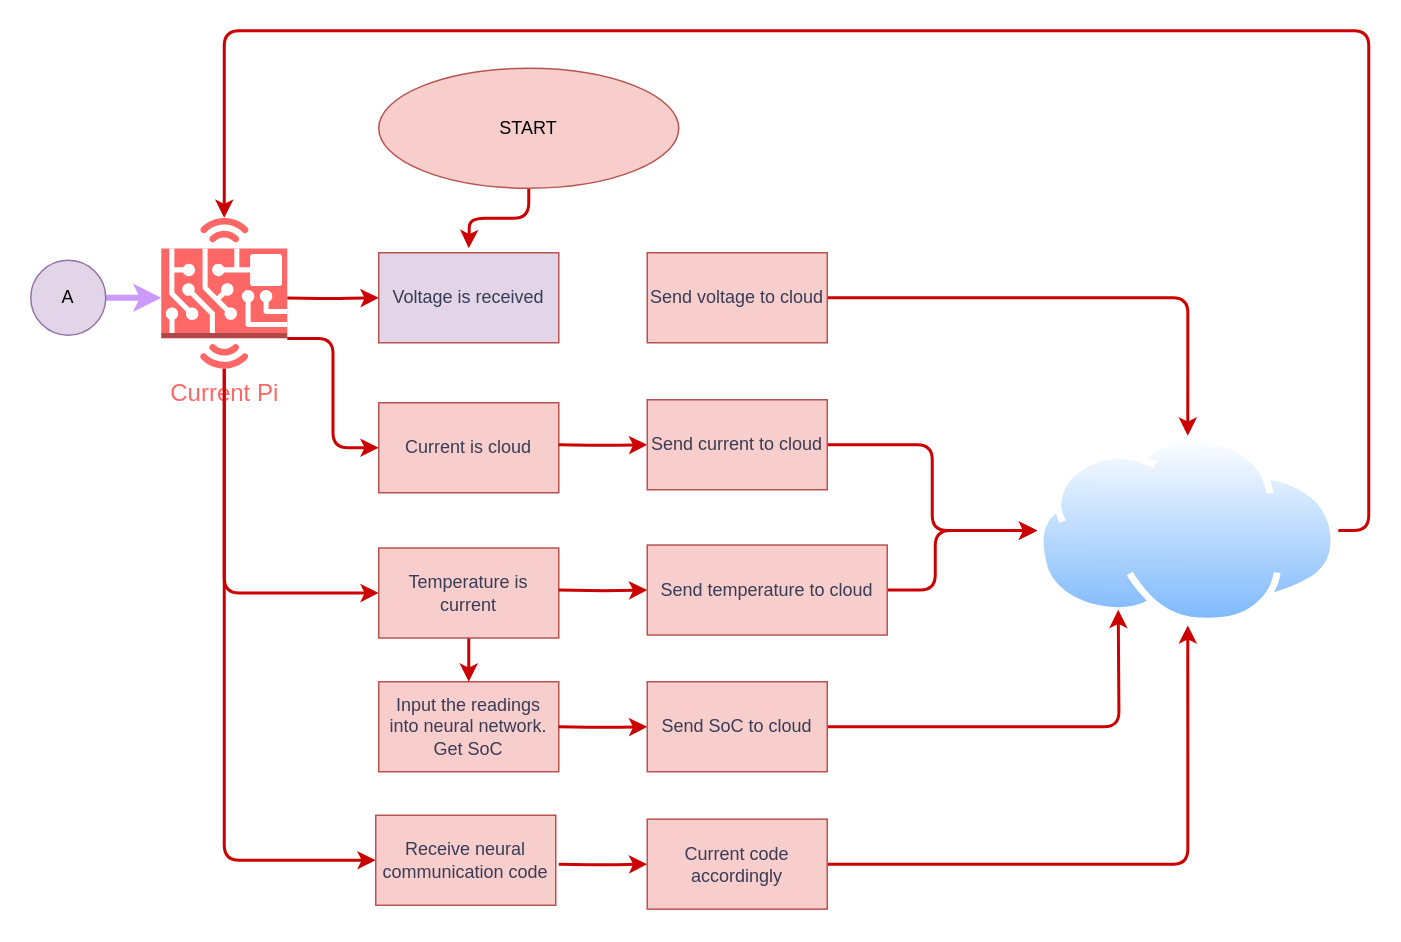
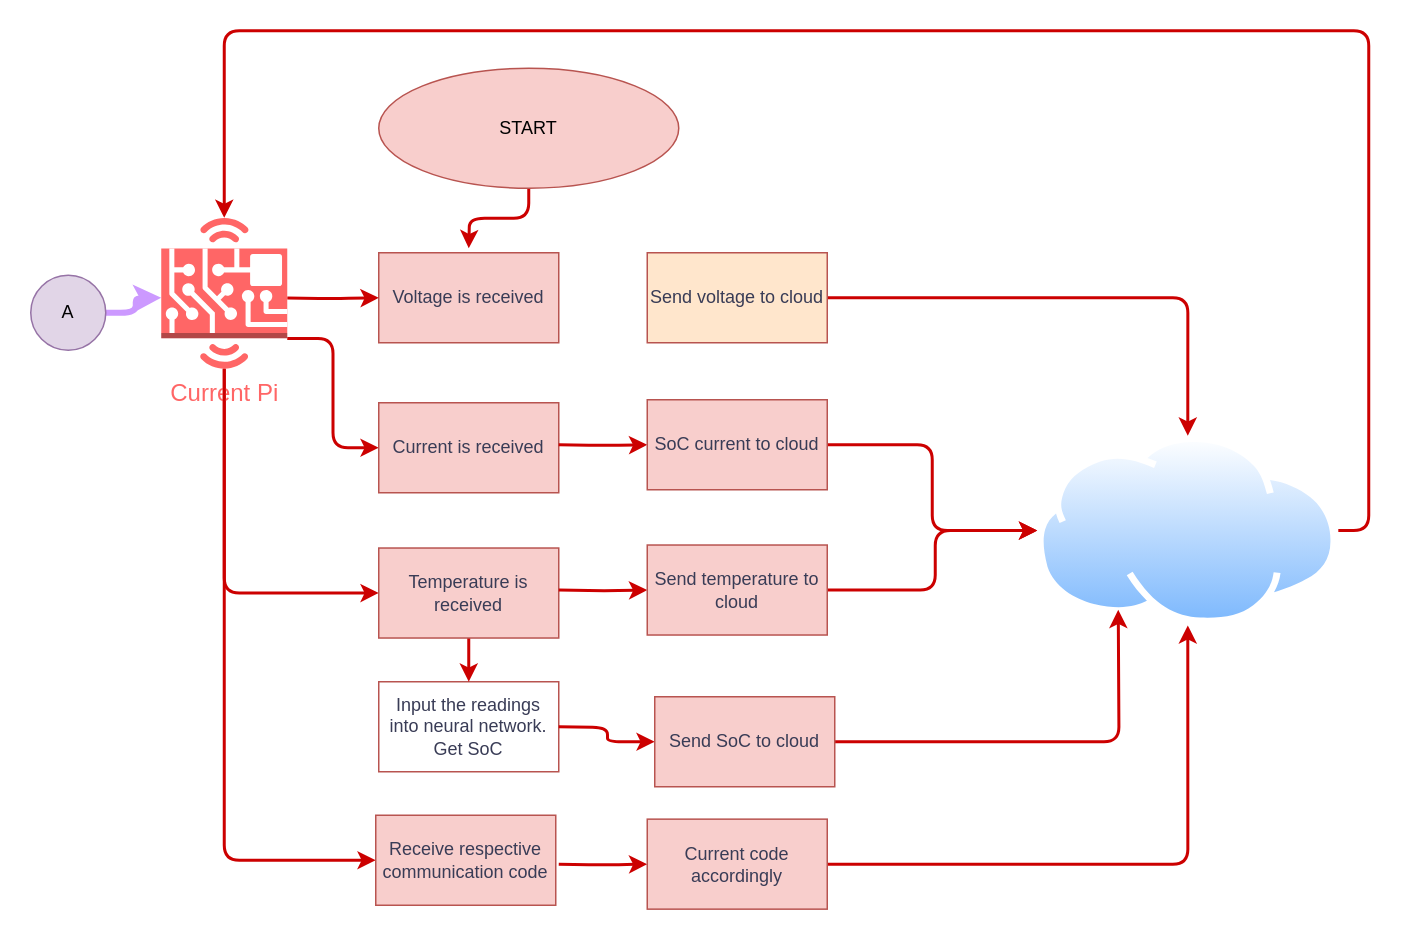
node "A": moved (68, 298) -> (68, 313)
node "Voltage is received": fillcolor #e1d5e7 -> #f8cecc
node "Send voltage to cloud": fillcolor #f8cecc -> #ffe6cc
node "Send current to cloud": label "Send current to cloud" -> "SoC current to cloud"
node "Current is cloud": label "Current is cloud" -> "Current is received"
node "Send temperature to cloud": size 240x90 -> 180x90
node "Temperature is current": label "Temperature is current" -> "Temperature is received"
node "Input the readings into neural network. Get SoC": fillcolor #f8cecc -> #ffffff
node "Send SoC to cloud": moved (737, 727) -> (745, 742)
node "Receive neural communication code": label "Receive neural communication code" -> "Receive respective communication code"
